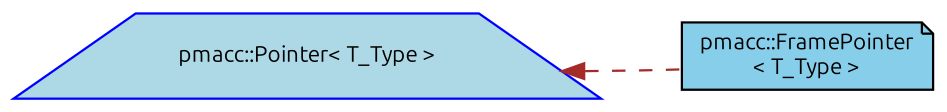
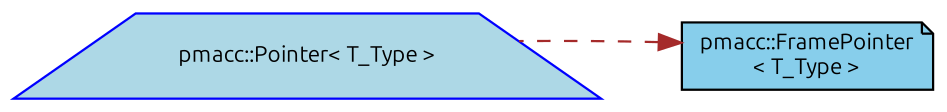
edge "pmacc::FramePointer < T_Type >" -> "pmacc::Pointer< T_Type >": reversed
